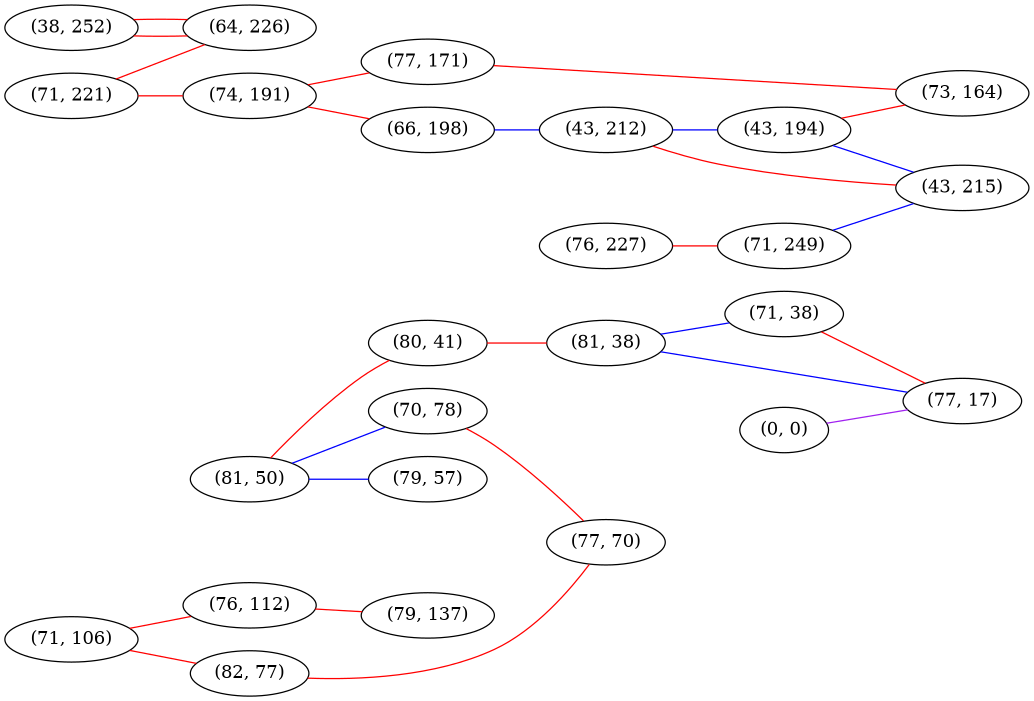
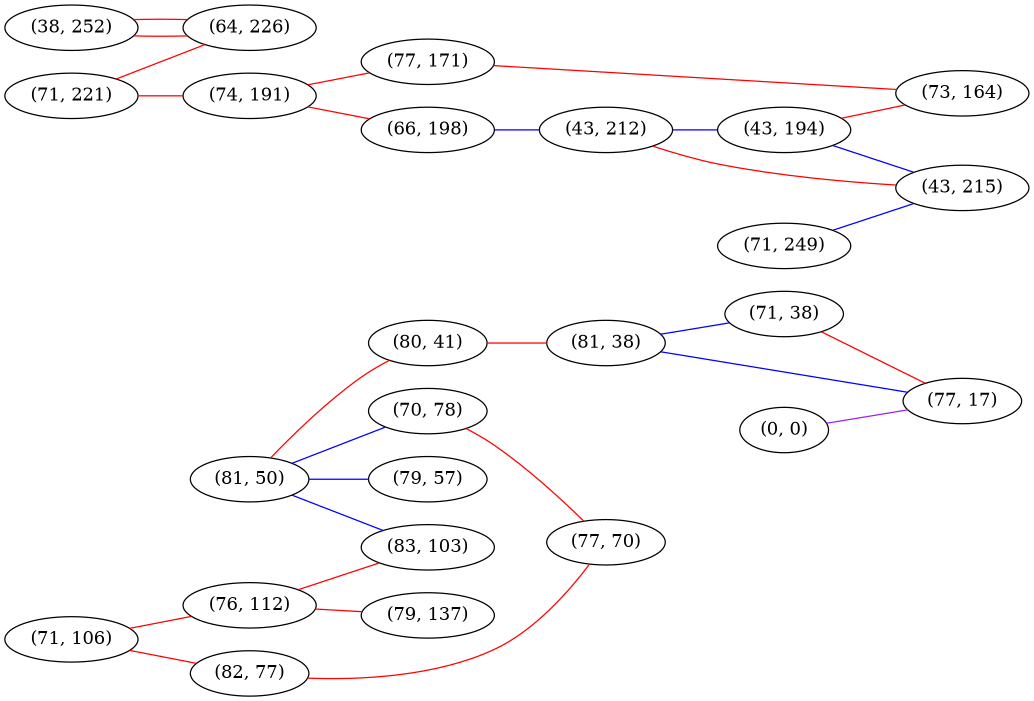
node "(76, 227)": removed
node "(83, 103)": added
